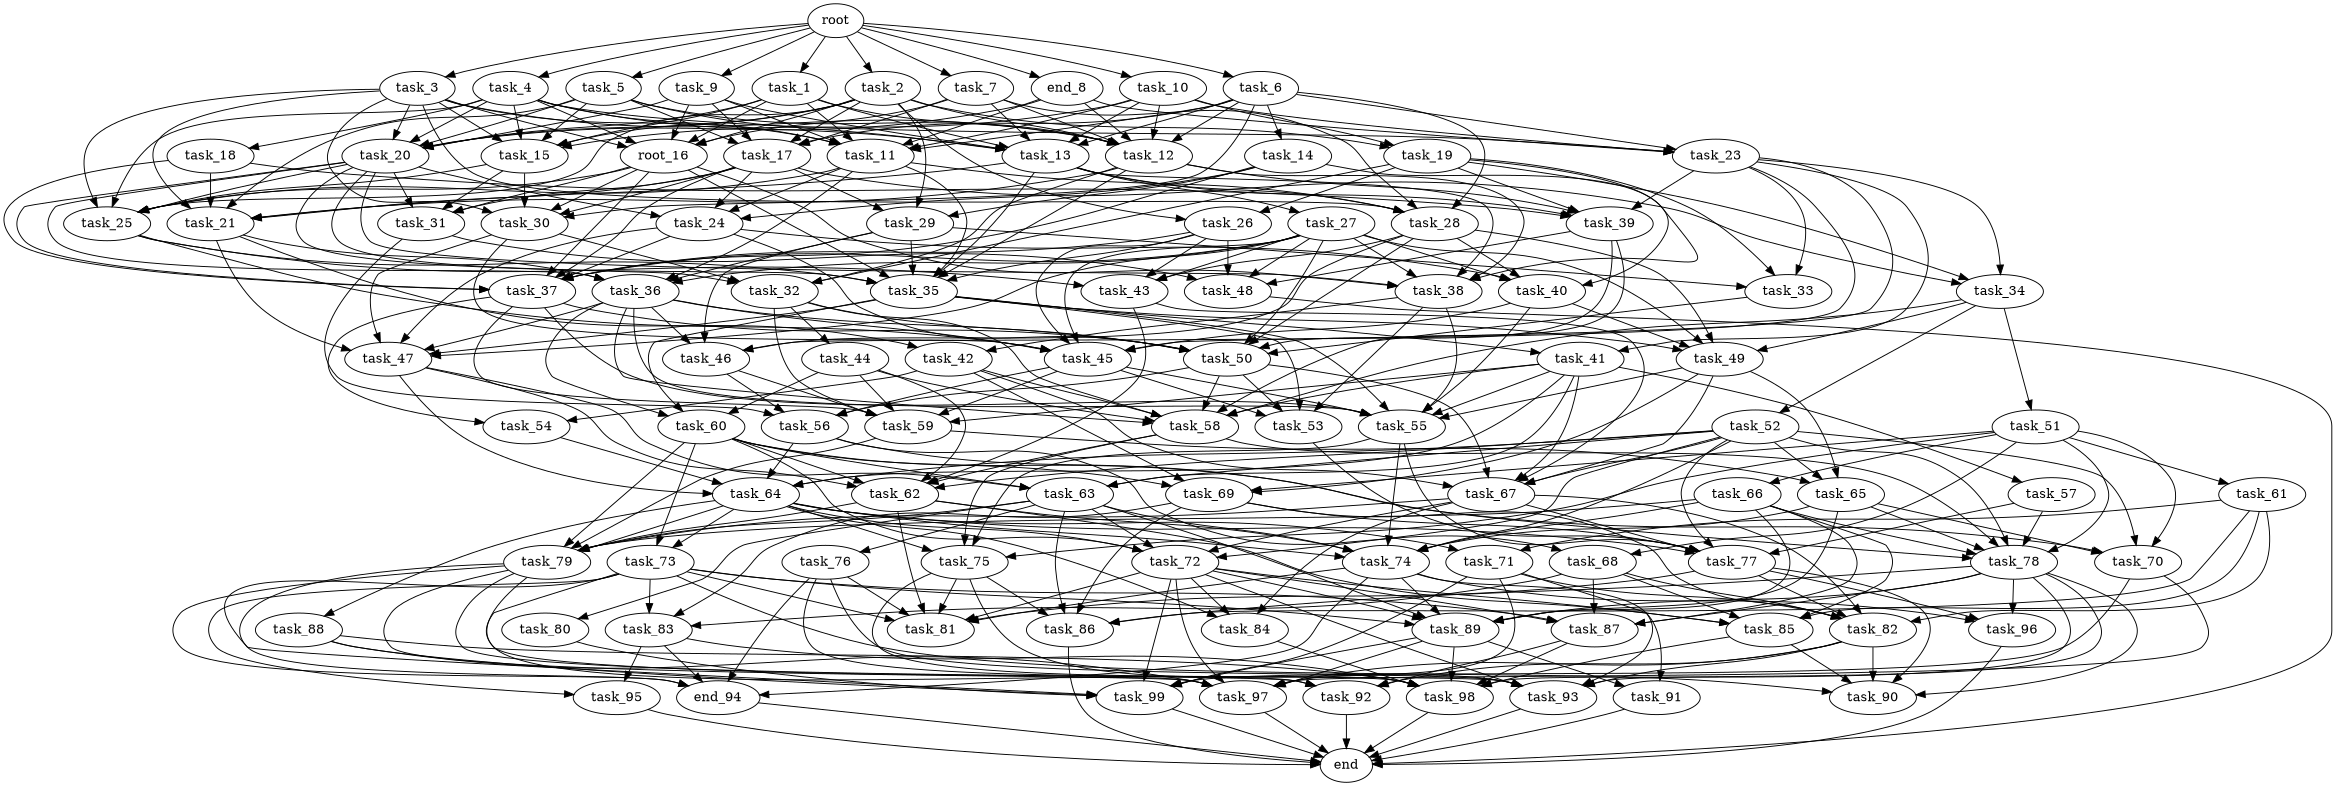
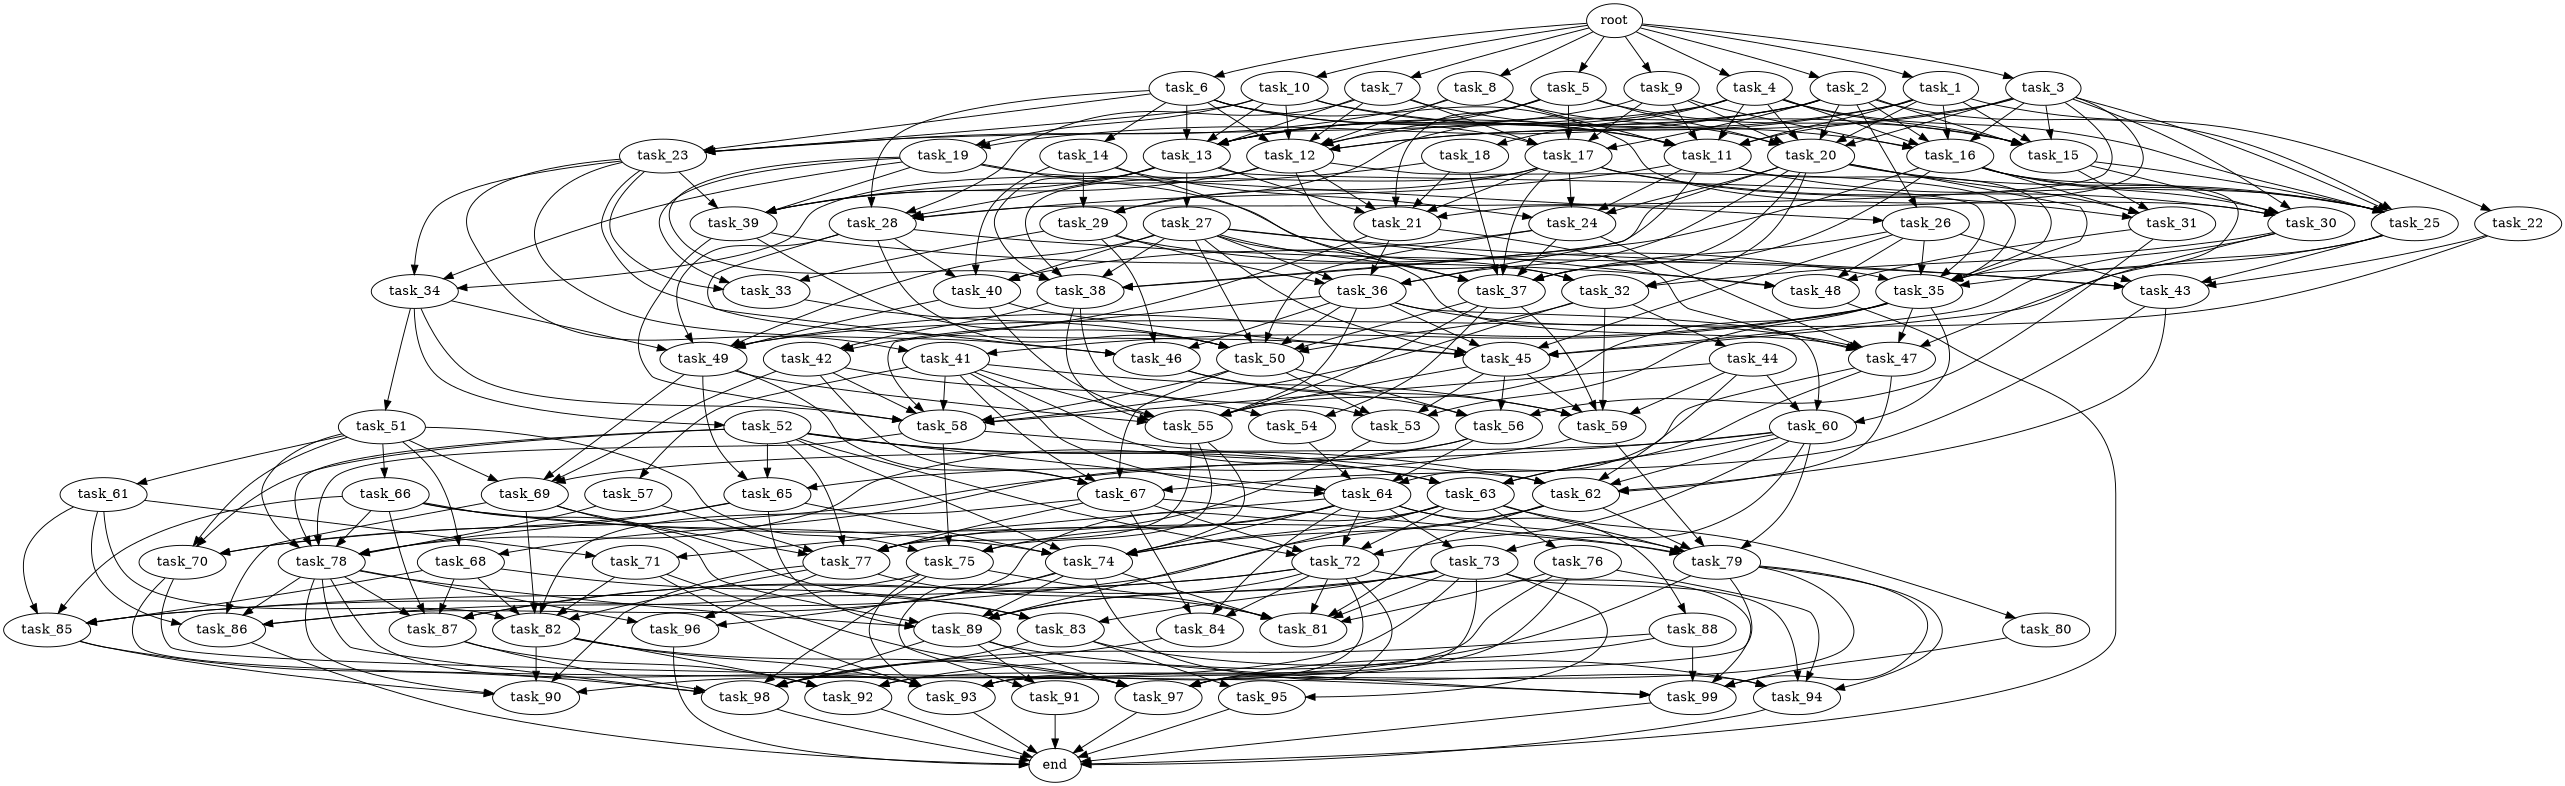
node "end_8": label "end_8" -> "task_8"
node "root_16": label "root_16" -> "task_16"
node "task_22": added
edge "task_52" -> "task_67": removed
edge "task_71" -> "task_99": removed
node "end_94": label "end_94" -> "task_94"
